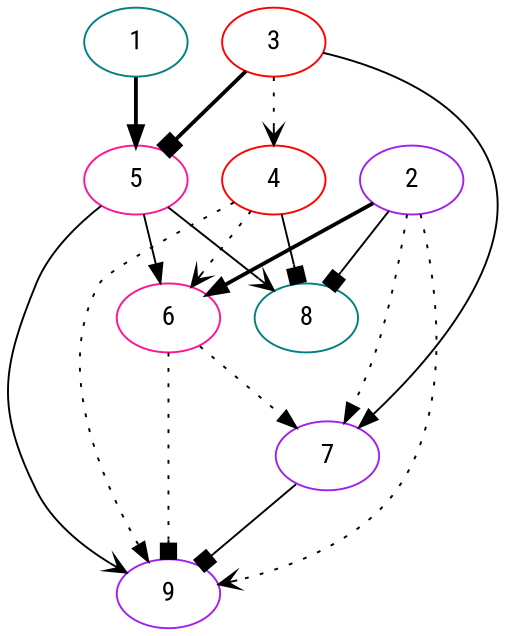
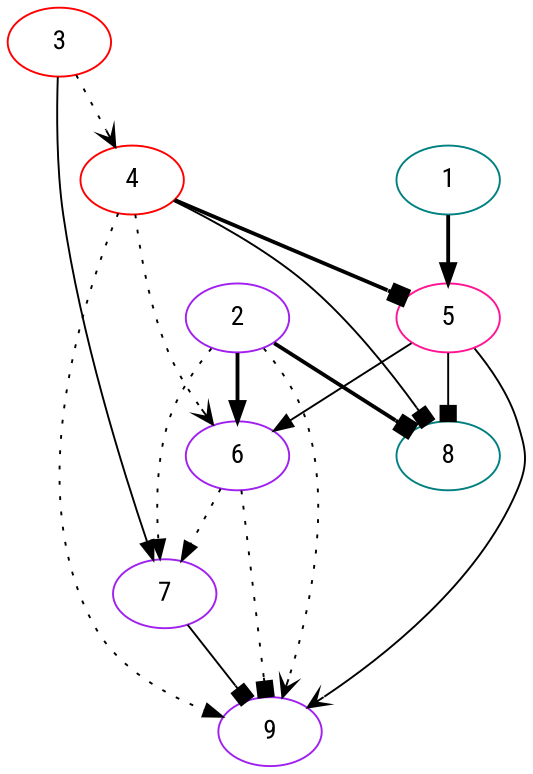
edge "3" -> "5": now "4" -> "5"
edge "5" -> "8": arrowhead vee -> box
edge "2" -> "8": style solid -> bold
node "6": color deeppink -> purple
